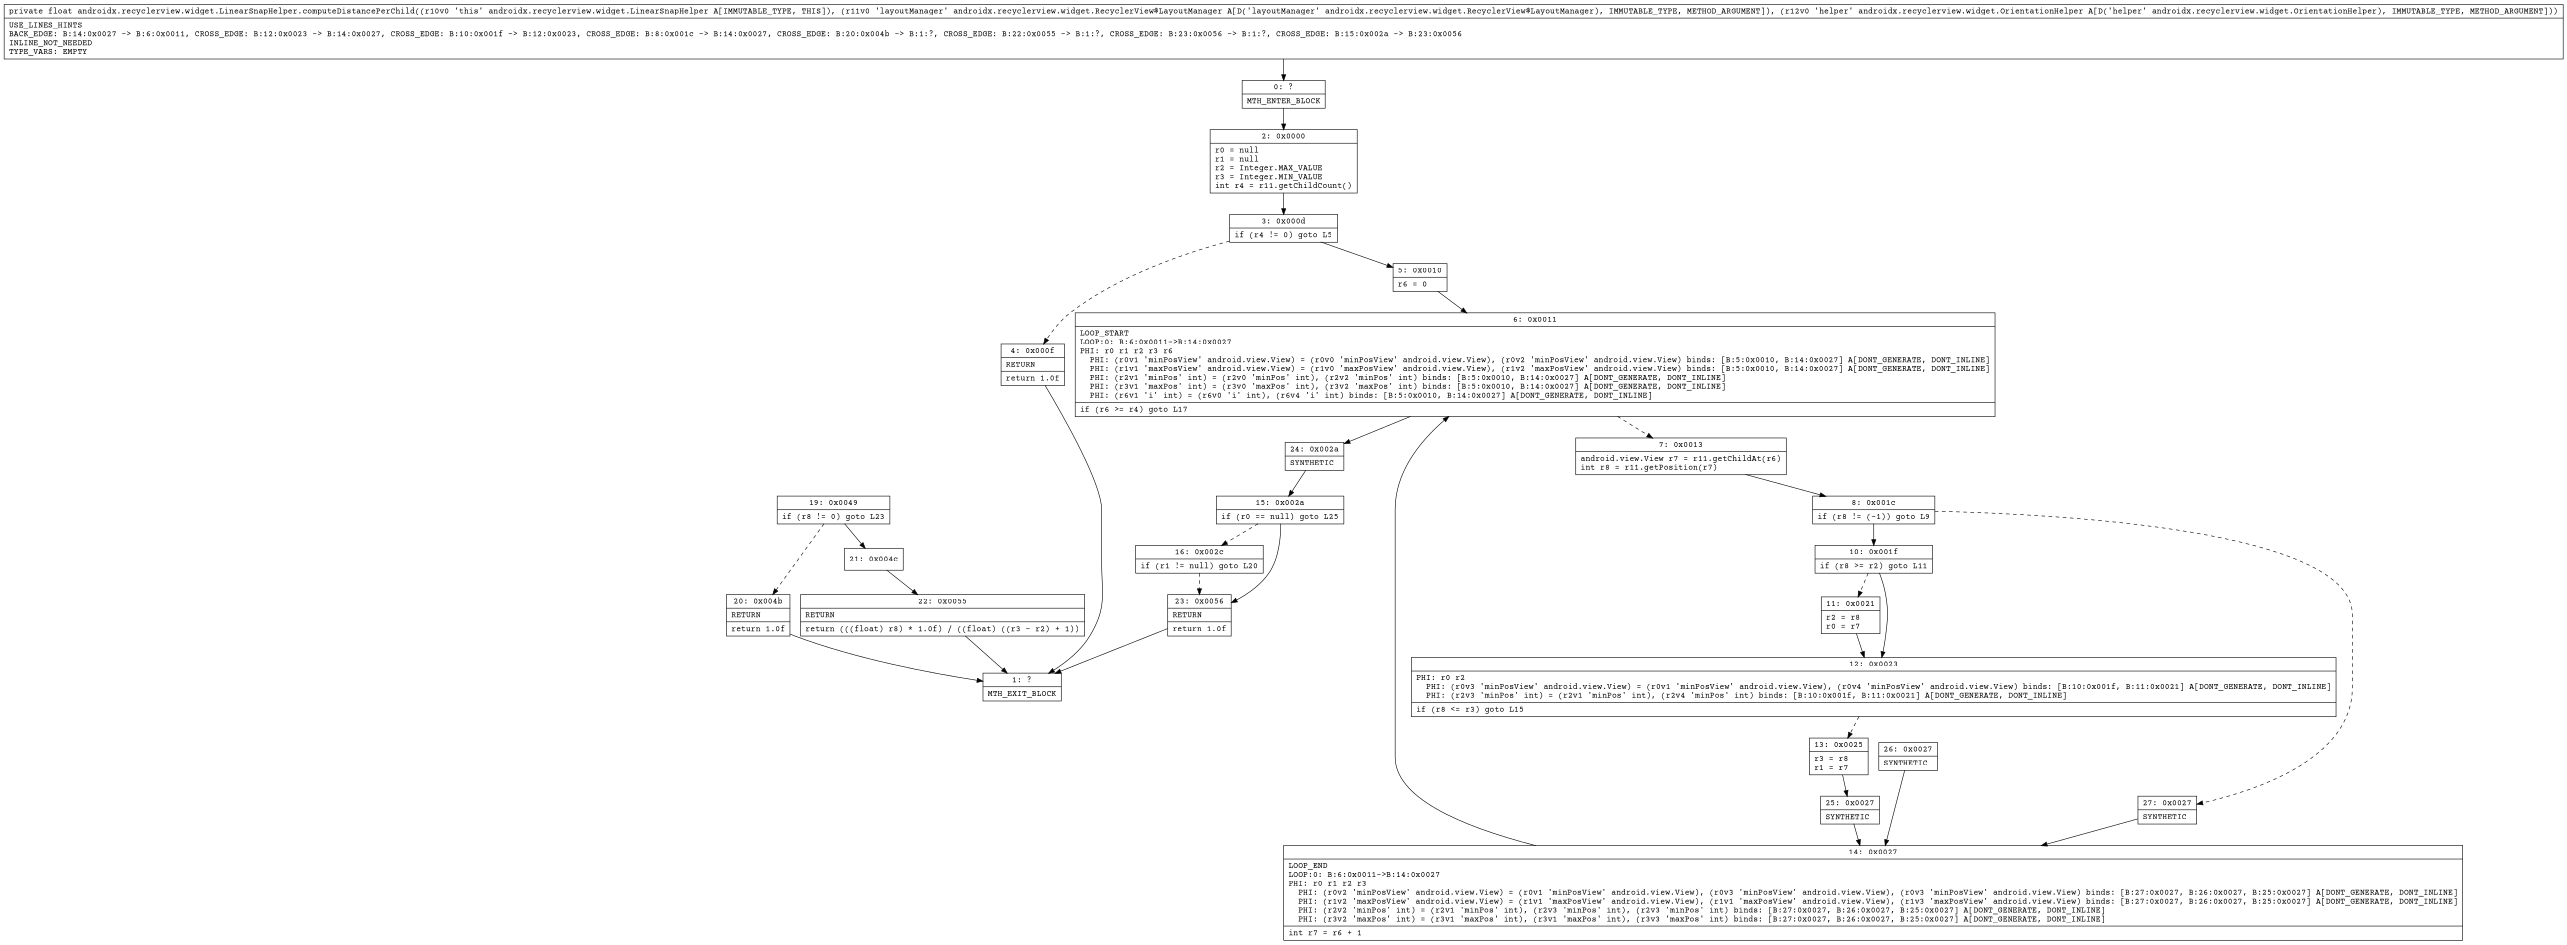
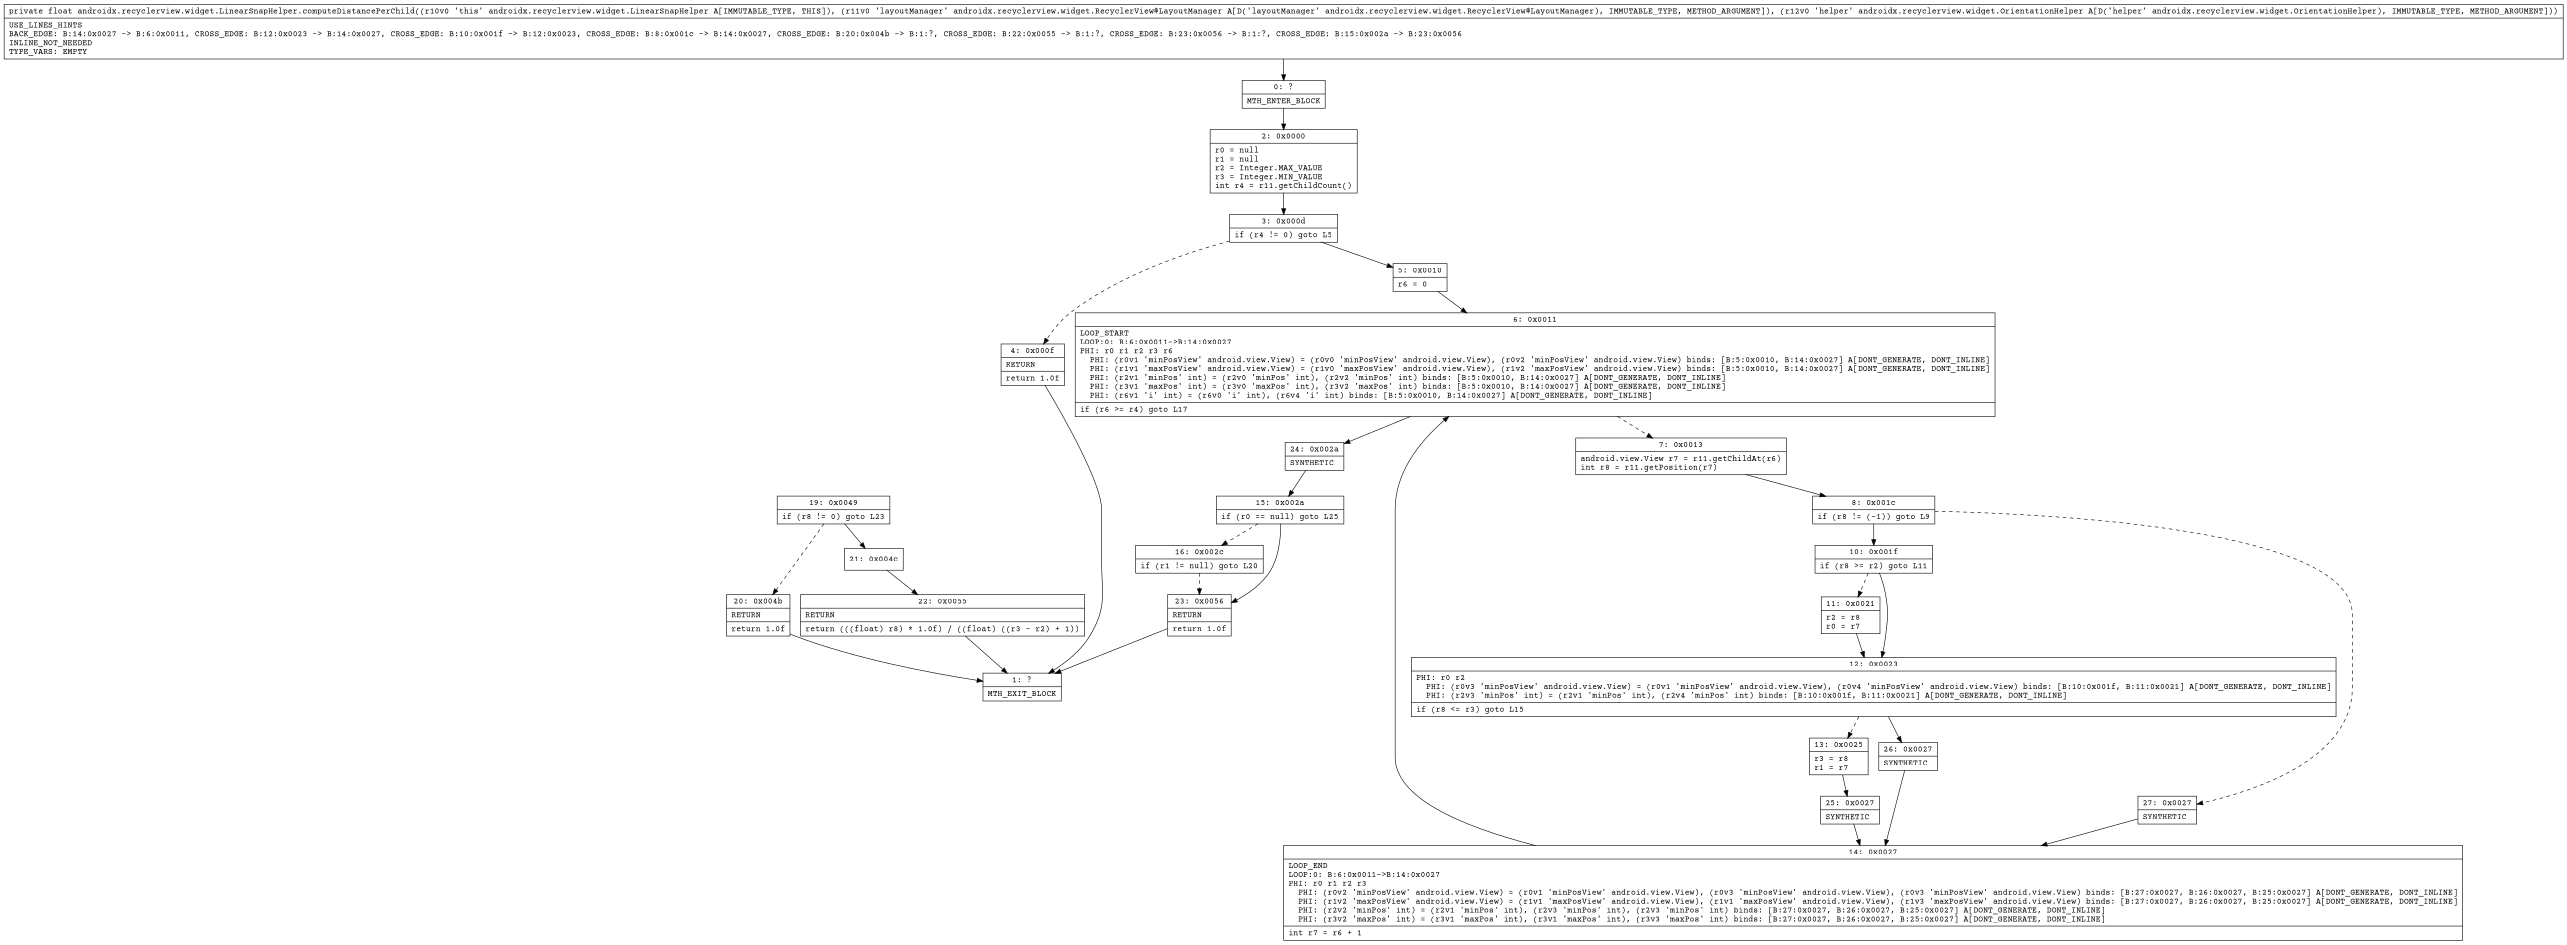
edge "12: 0x0023" -> "26: 0x0027": added
